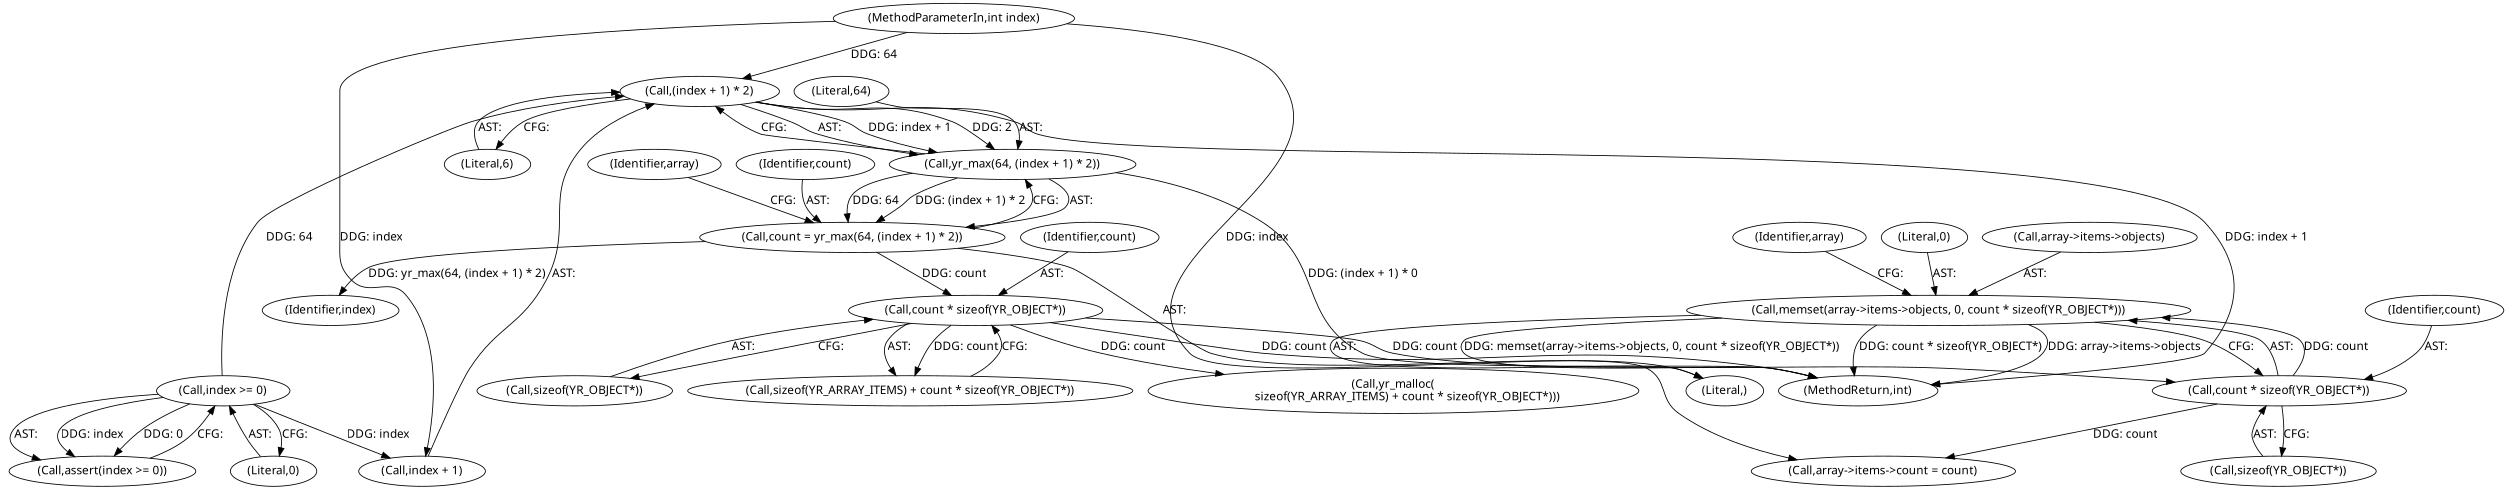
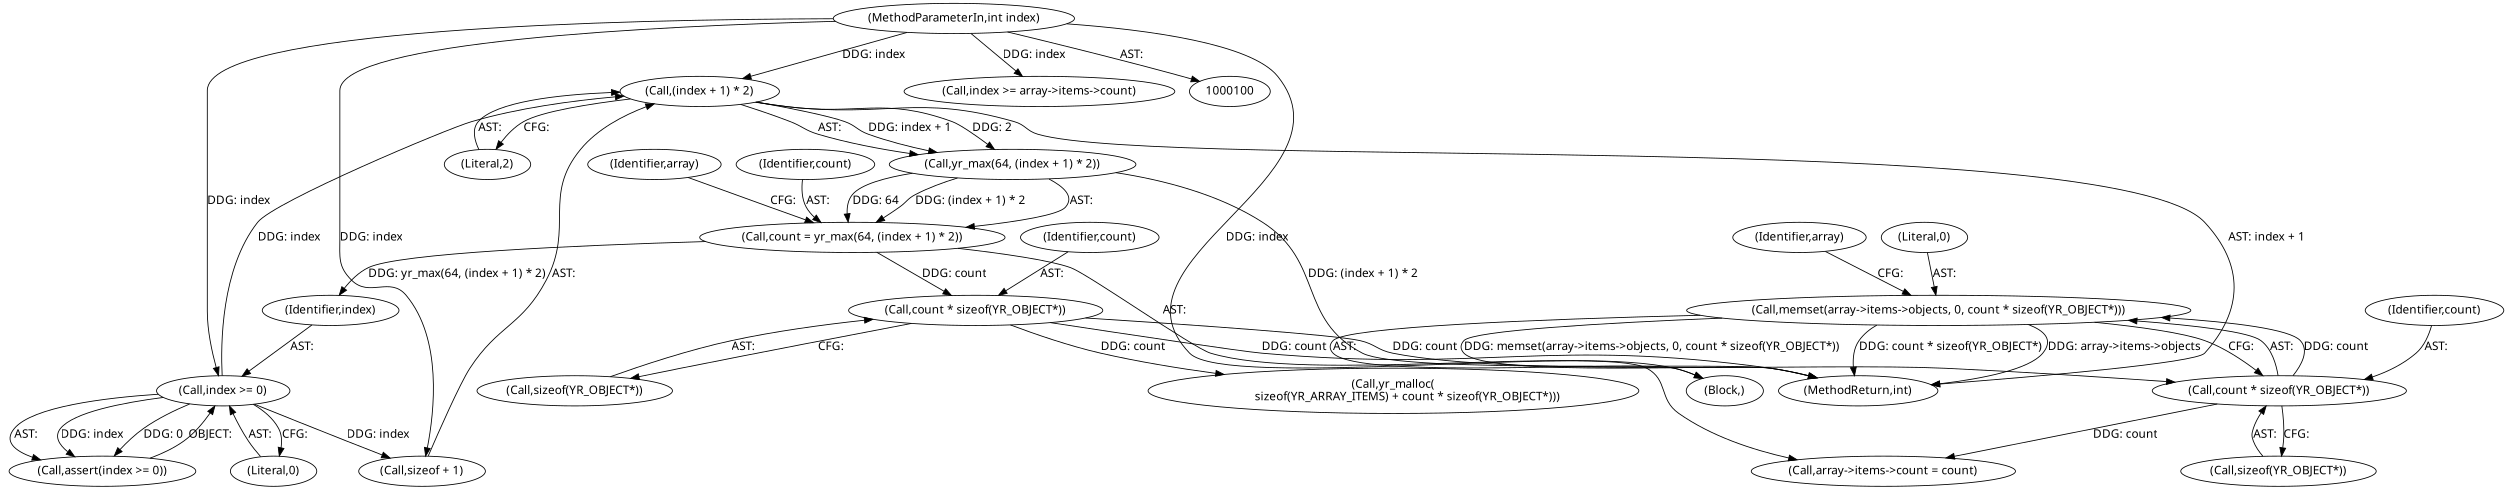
edge "(MethodParameterIn,int index)" -> "(Call,index >= 0)": added, label "DDG: index"
edge "(MethodParameterIn,int index)" -> "(Call,(index + 1) * 2)": label "DDG: 64" -> "DDG: index"
node "(Literal,64)": removed
node "(Call,index >= array->items->count)": added
node "1000100": added
edge "(Call,yr_max(64, (index + 1) * 2))" -> "(Call,(index + 1) * 2)": removed, label "CFG:"
node "(Literal,6)": label "(Literal,6)" -> "(Literal,2)"
edge "(Call,count = yr_max(64, (index + 1) * 2))" -> "(Call,yr_max(64, (index + 1) * 2))": removed, label "CFG:"
edge "(Call,index >= 0)" -> "(Call,(index + 1) * 2)": label "DDG: 64" -> "DDG: index"
node "(Call,array->items->objects)": removed
edge "(Call,(index + 1) * 2)" -> "(MethodReturn,int)": label "DDG: index + 1" -> "AST: index + 1"
edge "(Call,yr_max(64, (index + 1) * 2))" -> "(MethodReturn,int)": label "DDG: (index + 1) * 0" -> "DDG: (index + 1) * 2"
edge "(Identifier,index)" -> "(Call,index >= 0)": added, label "AST:"
node "(Call,sizeof(YR_ARRAY_ITEMS) + count * sizeof(YR_OBJECT*))": removed
node "(Literal,)": label "(Literal,)" -> "(Block,)"
edge "(Call,assert(index >= 0))" -> "(Call,index >= 0)": label "CFG: " -> "OBJECT: "
node "(Call,index + 1)": label "(Call,index + 1)" -> "(Call,sizeof + 1)"
